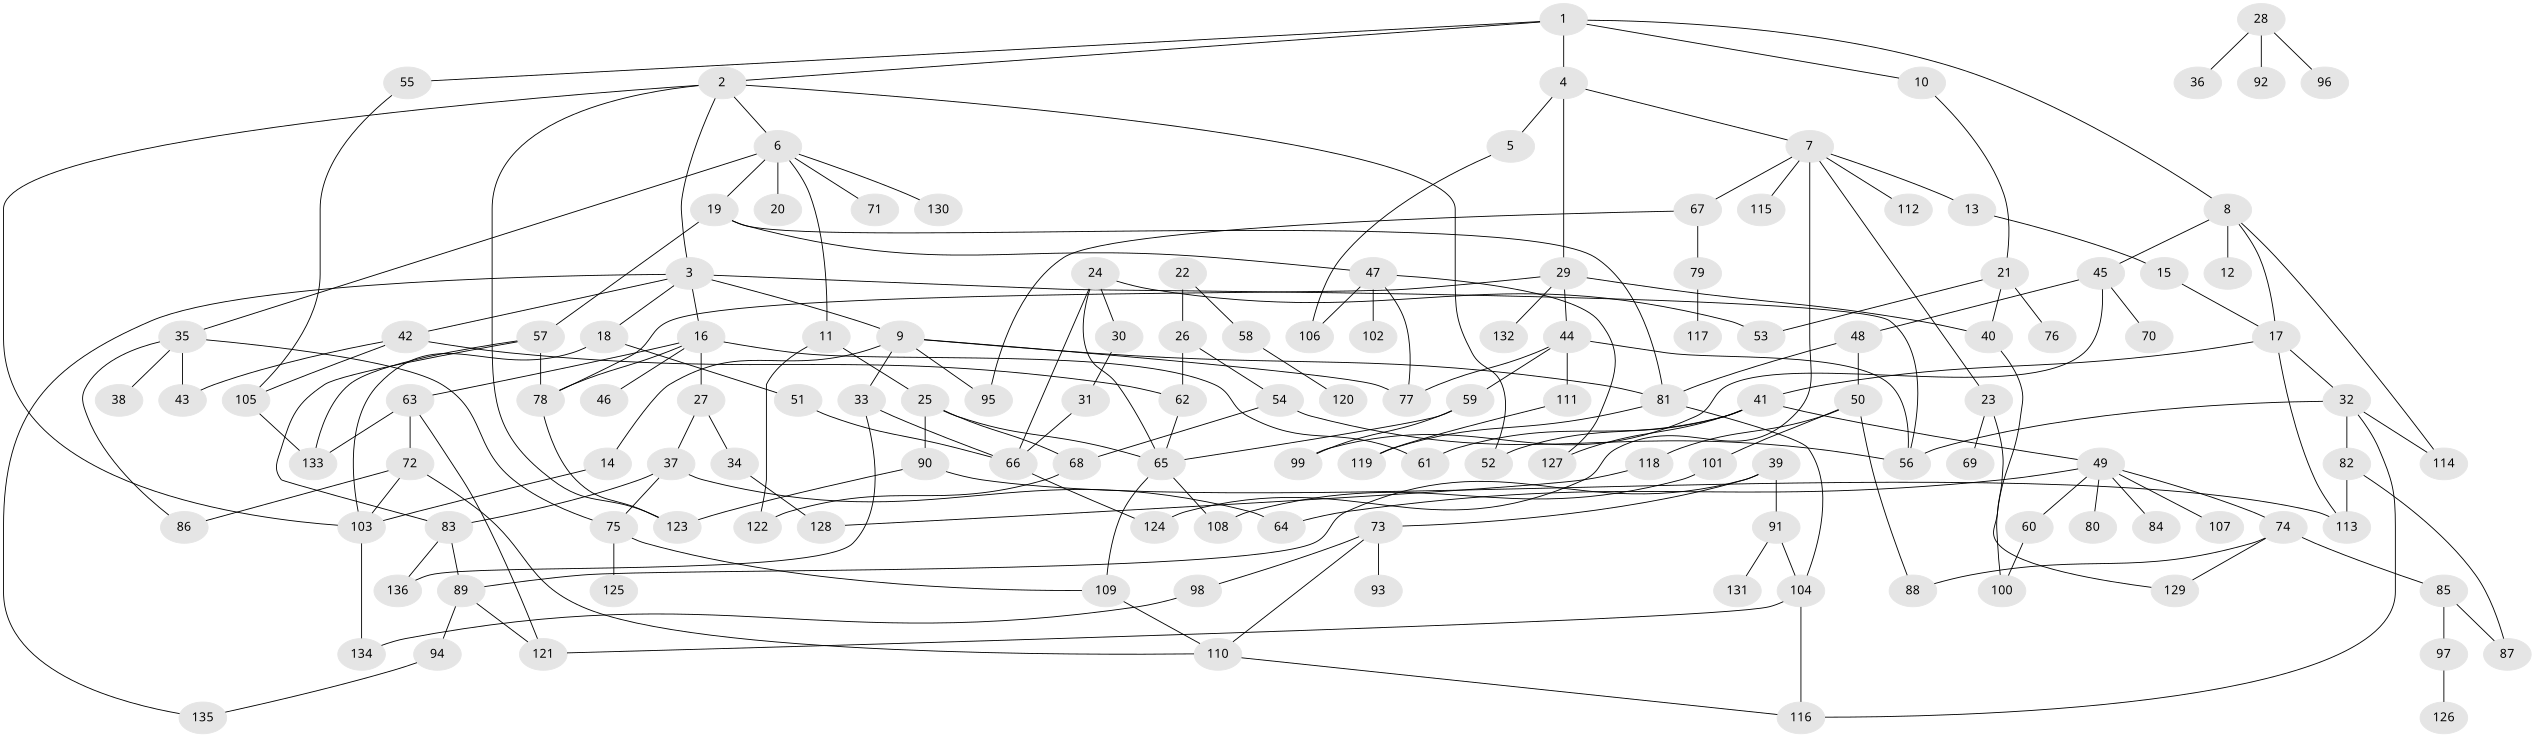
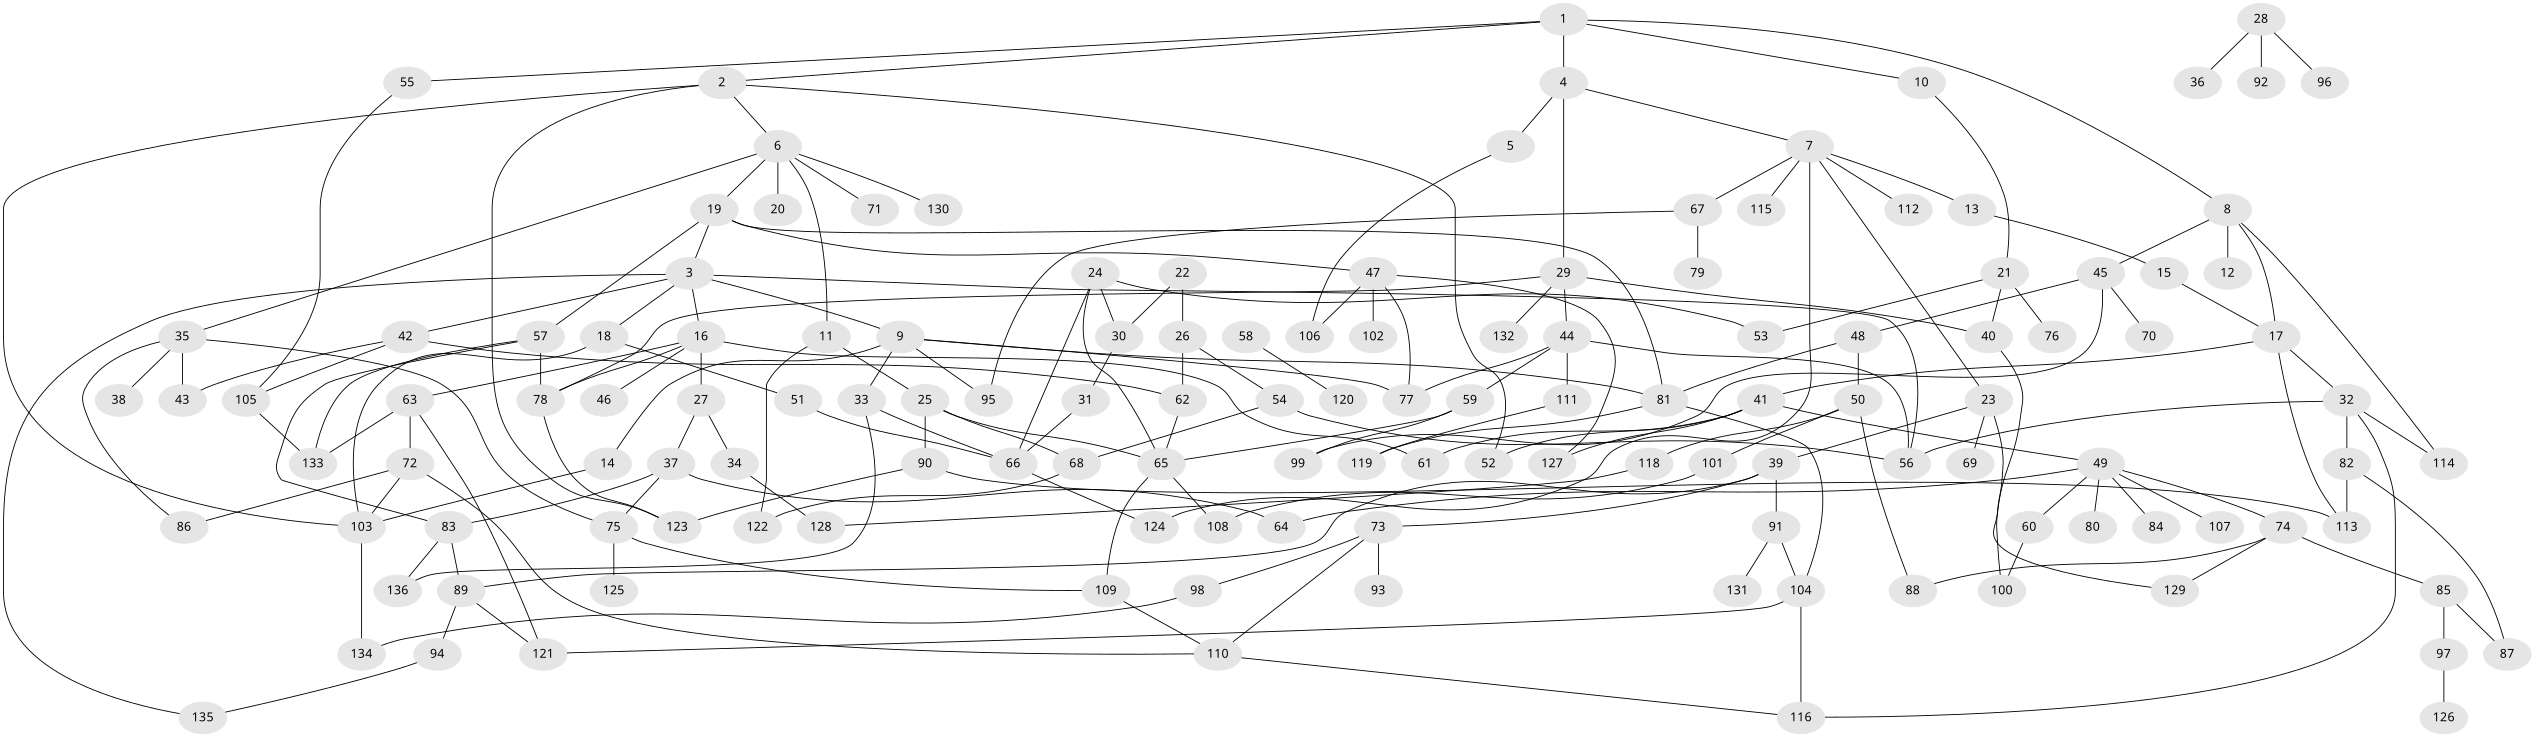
edge "2" -- "3": now "19" -- "3"
edge "22" -- "58": now "22" -- "30"
node "117": removed
edge "23" -- "39": added
